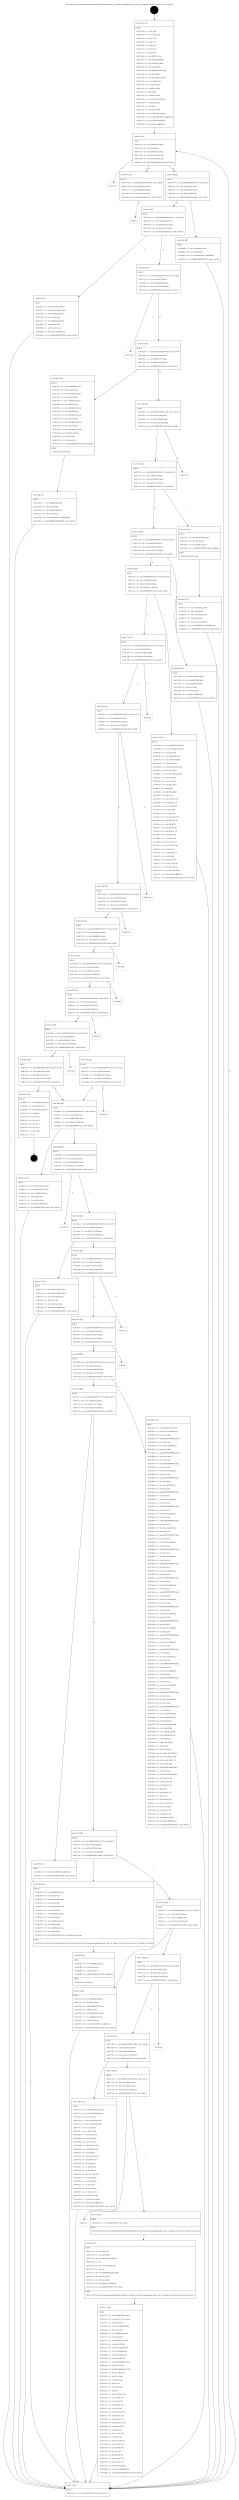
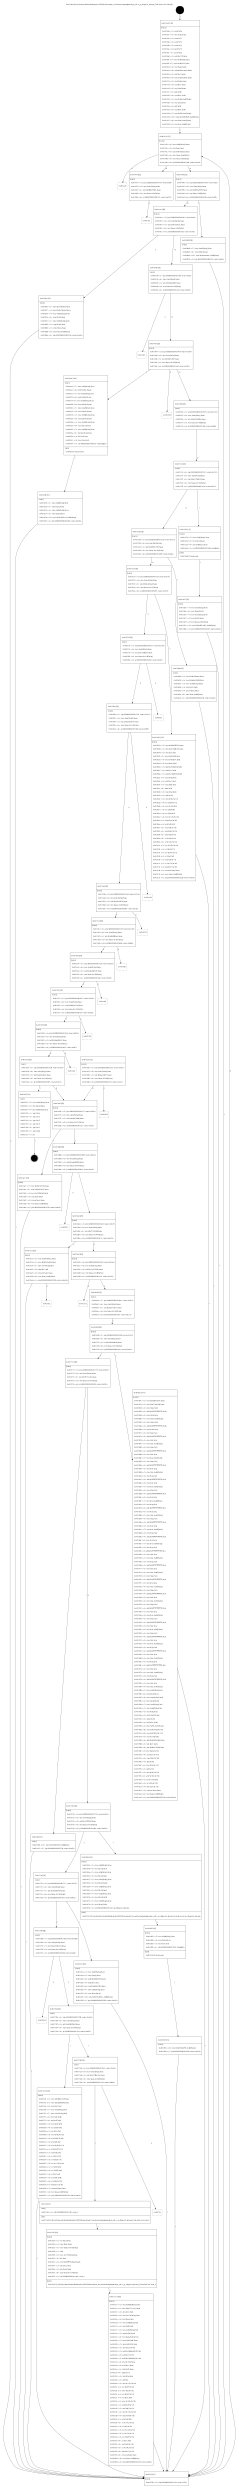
edge "0x401500 [28]" -> "0x4021b8": now "0x4014e4 [28]" -> "0x4021b8"
edge "0x4016dc [28]" -> "0x401ef5": now "0x401a15 [30]" -> "0x401ef5"
node "0x401d94 [15]": added
